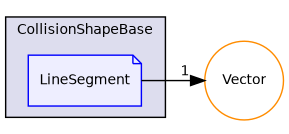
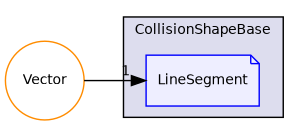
edge "LineSegment" -> "Vector": reversed
